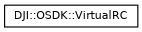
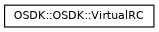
node "DJI::OSDK::VirtualRC": label "DJI::OSDK::VirtualRC" -> "OSDK::OSDK::VirtualRC"
